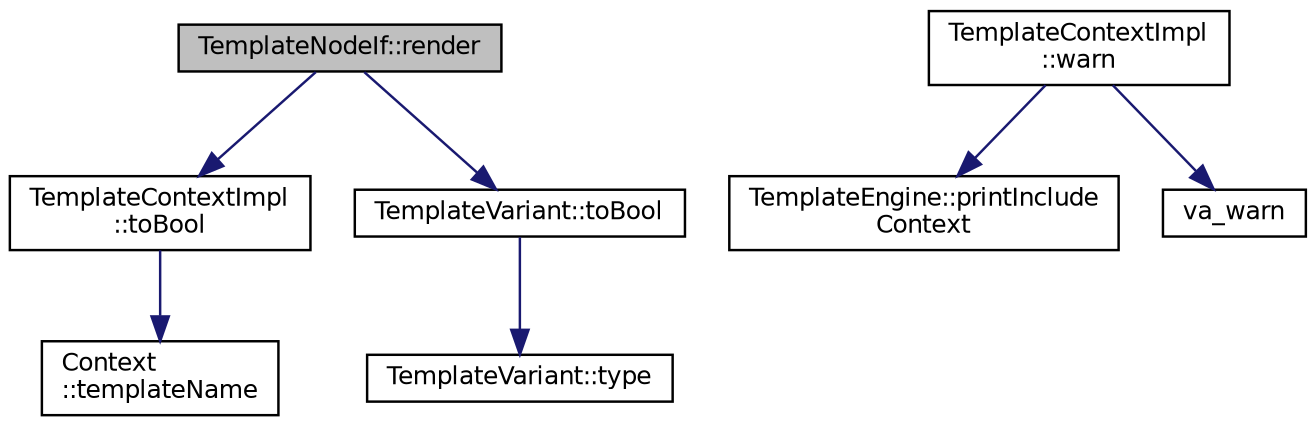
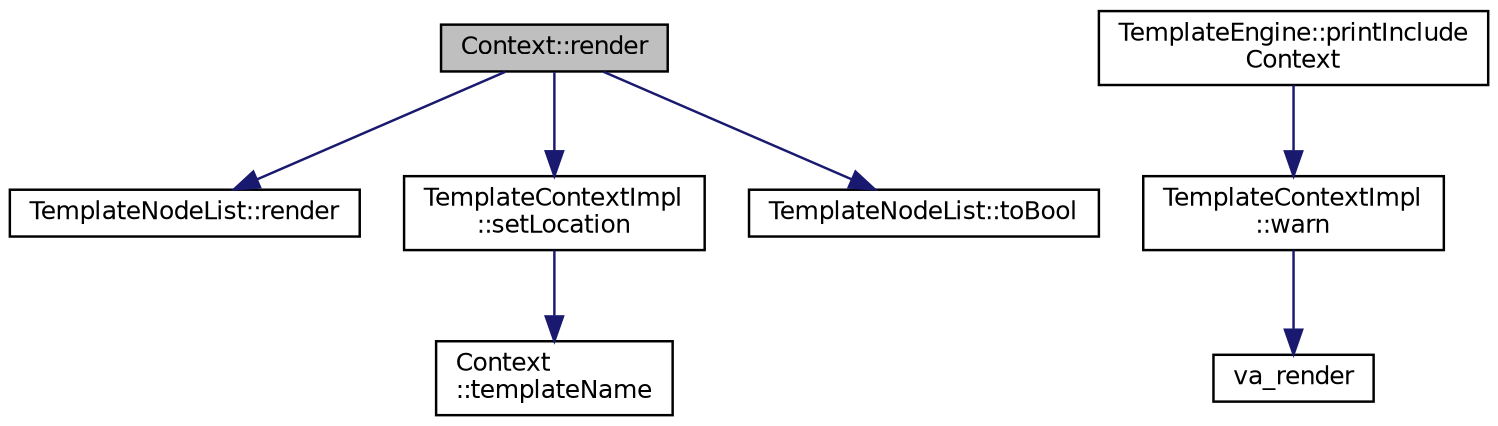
node "TemplateNodeIf::render": label "TemplateNodeIf::render" -> "Context::render"
edge "TemplateContextImpl ::warn" -> "TemplateEngine::printInclude Context": reversed
node "TemplateContextImpl ::toBool": label "TemplateContextImpl ::toBool" -> "TemplateContextImpl ::setLocation"
node "TemplateNodeList::render": added
node "TemplateVariant::toBool": label "TemplateVariant::toBool" -> "TemplateNodeList::toBool"
node "va_warn": label "va_warn" -> "va_render"
node "TemplateVariant::type": removed
